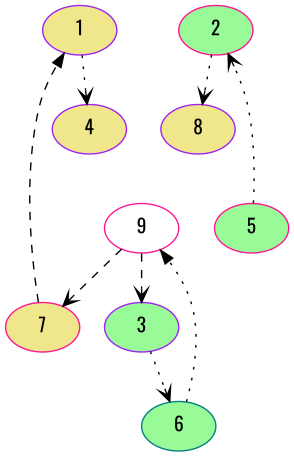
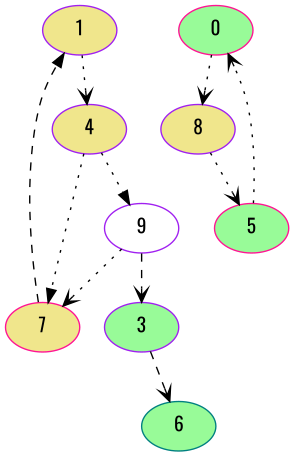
node "2": label "2" -> "0"
edge "8" -> "5": added
edge "4" -> "7": added
node "9": color deeppink -> purple
edge "9" -> "7": style dashed -> dotted
edge "6" -> "9": now "4" -> "9"
edge "3" -> "6": style dotted -> dashed
